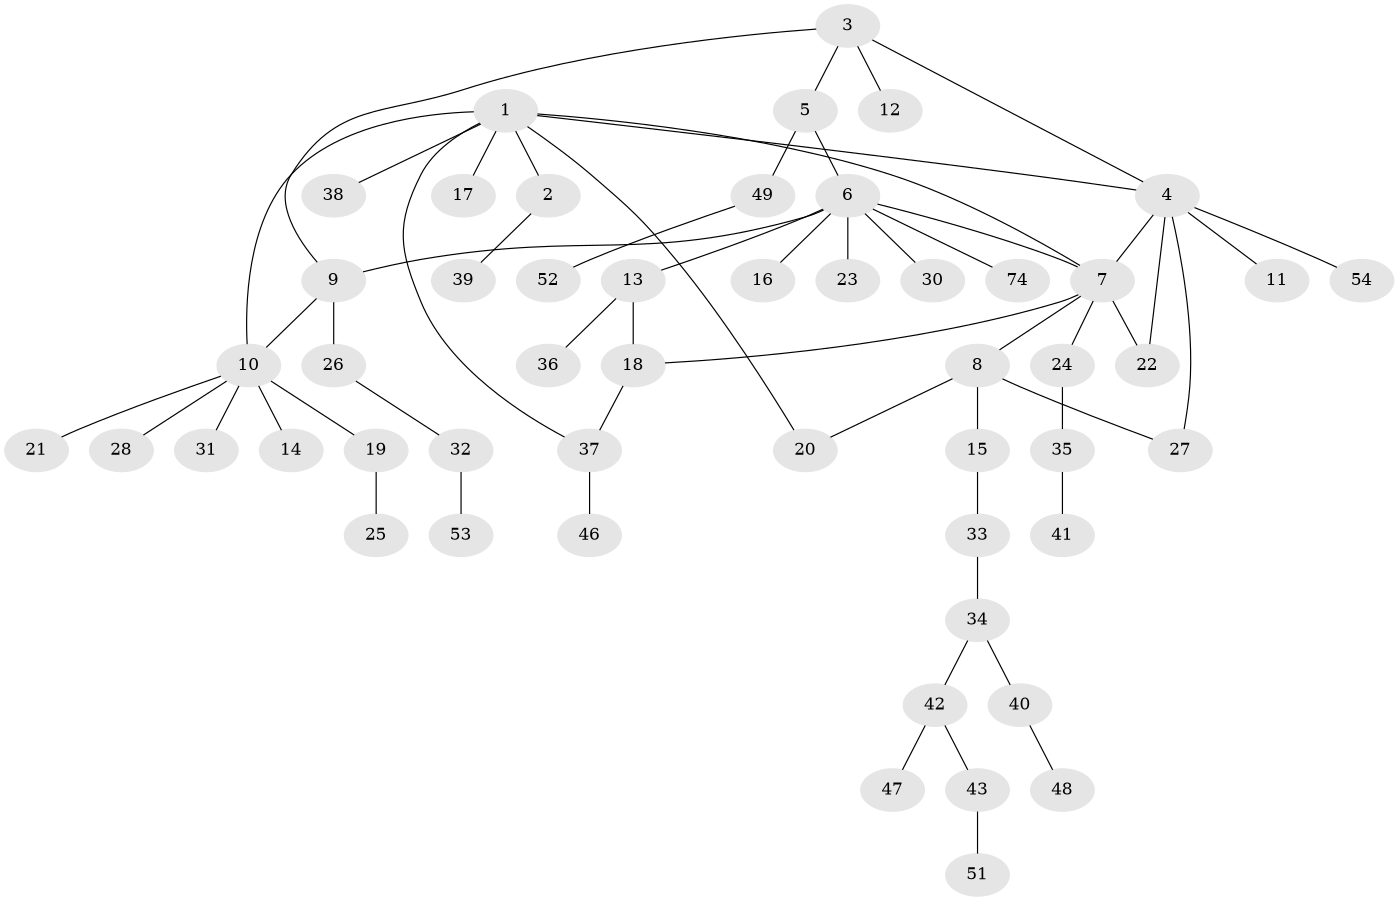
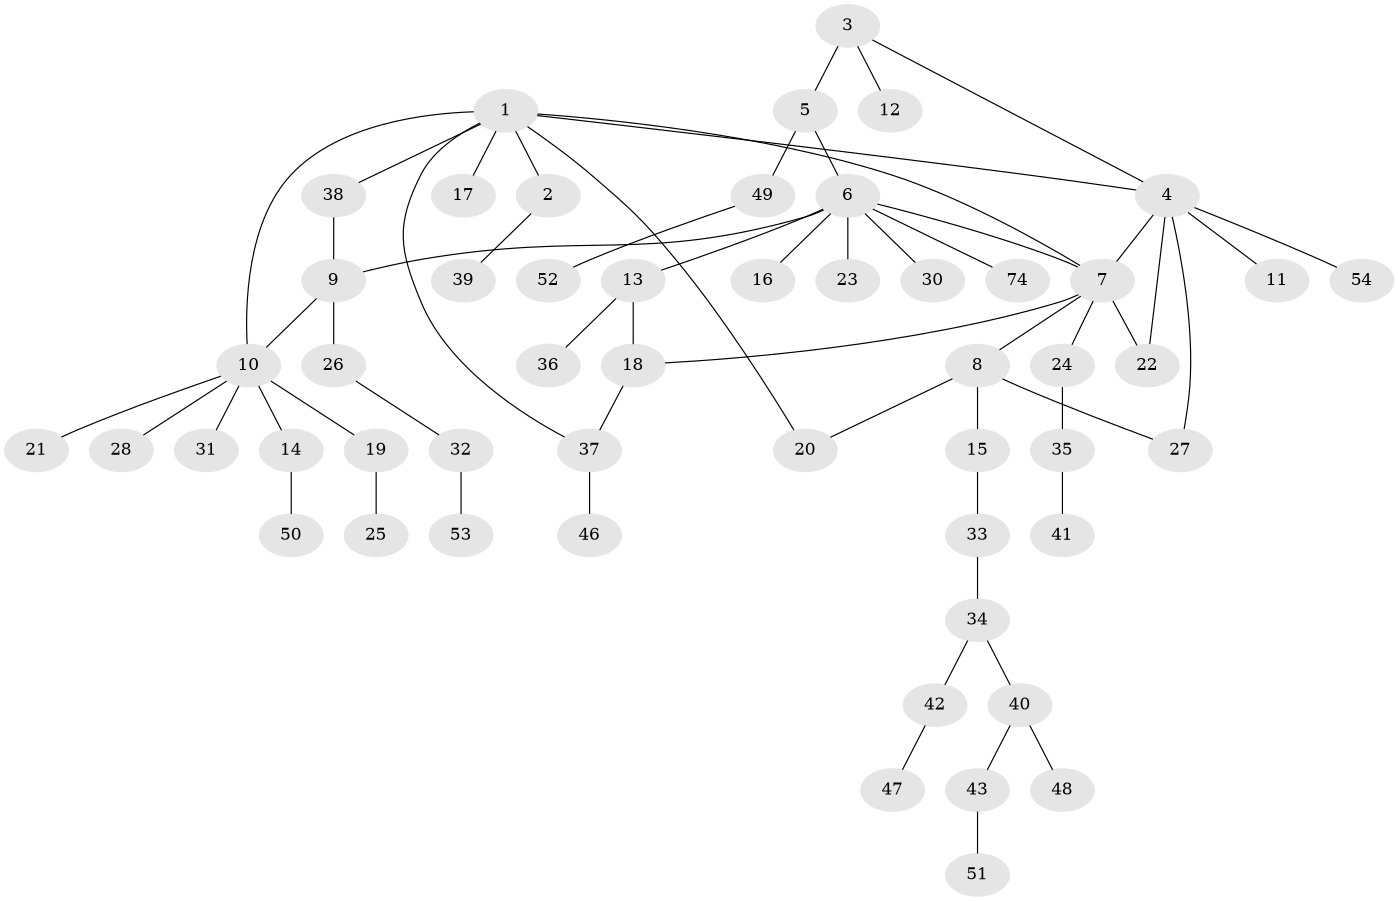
edge "3" -- "9": now "38" -- "9"
node "50": added
edge "42" -- "43": now "40" -- "43"
